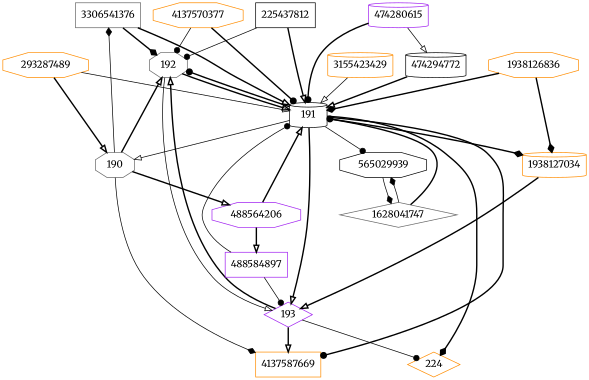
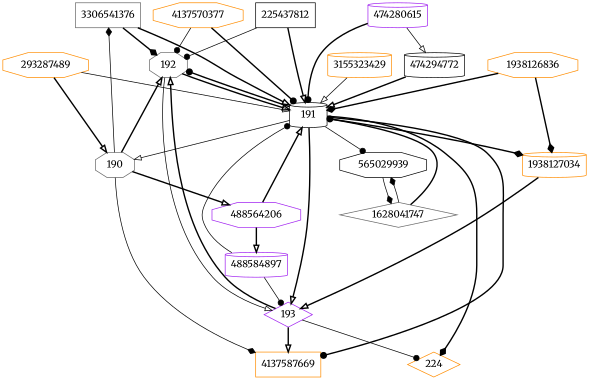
node "3155423429": label "3155423429" -> "3155323429"
node "488584897": shape box -> cylinder
